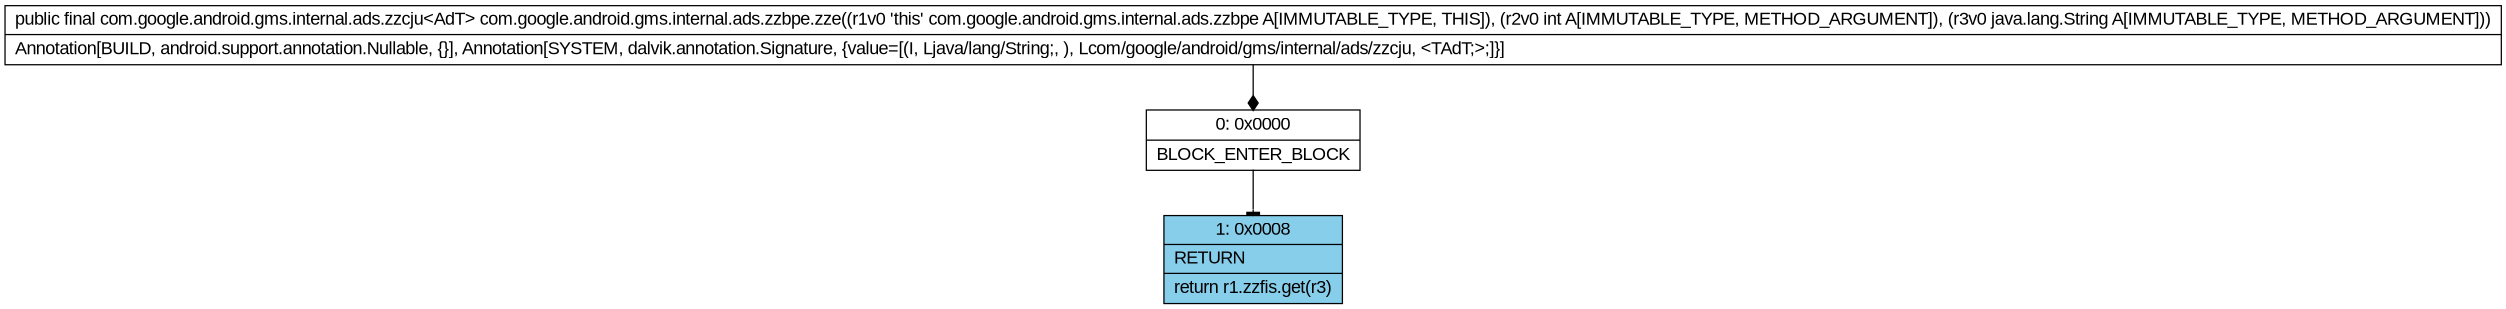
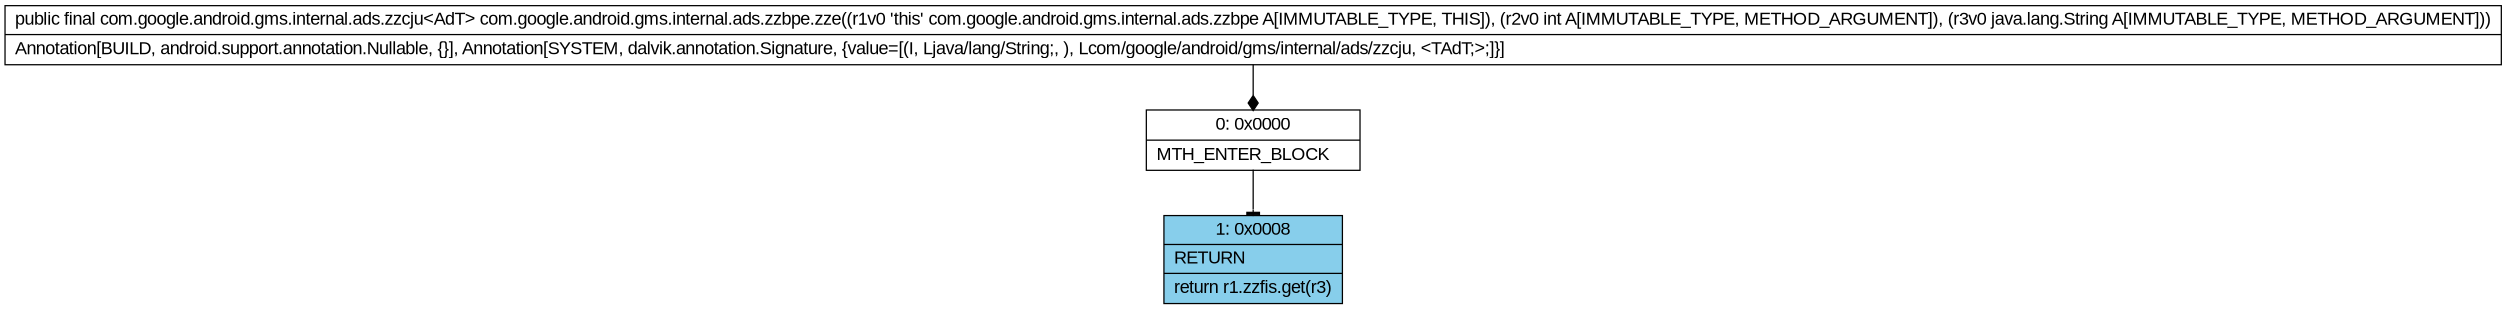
node "0: 0x0000": text "BLOCK_ENTER_BLOCK" -> "MTH_ENTER_BLOCK"
